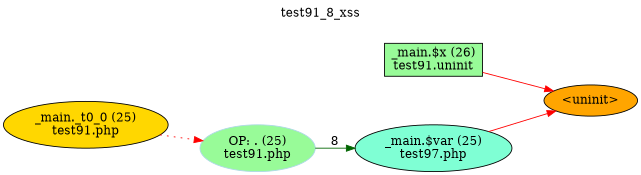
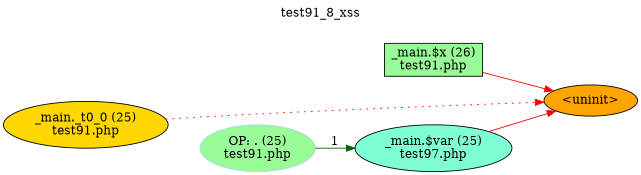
node "_main.$x (26) test91.uninit": label "_main.$x (26) test91.uninit" -> "_main.$x (26) test91.php"
edge "_main._t0_0 (25) test91.php" -> "OP: . (25) test91.php": now "_main._t0_0 (25) test91.php" -> "<uninit>"
edge "OP: . (25) test91.php" -> "_main.$var (25) test97.php": label "8" -> "1"
